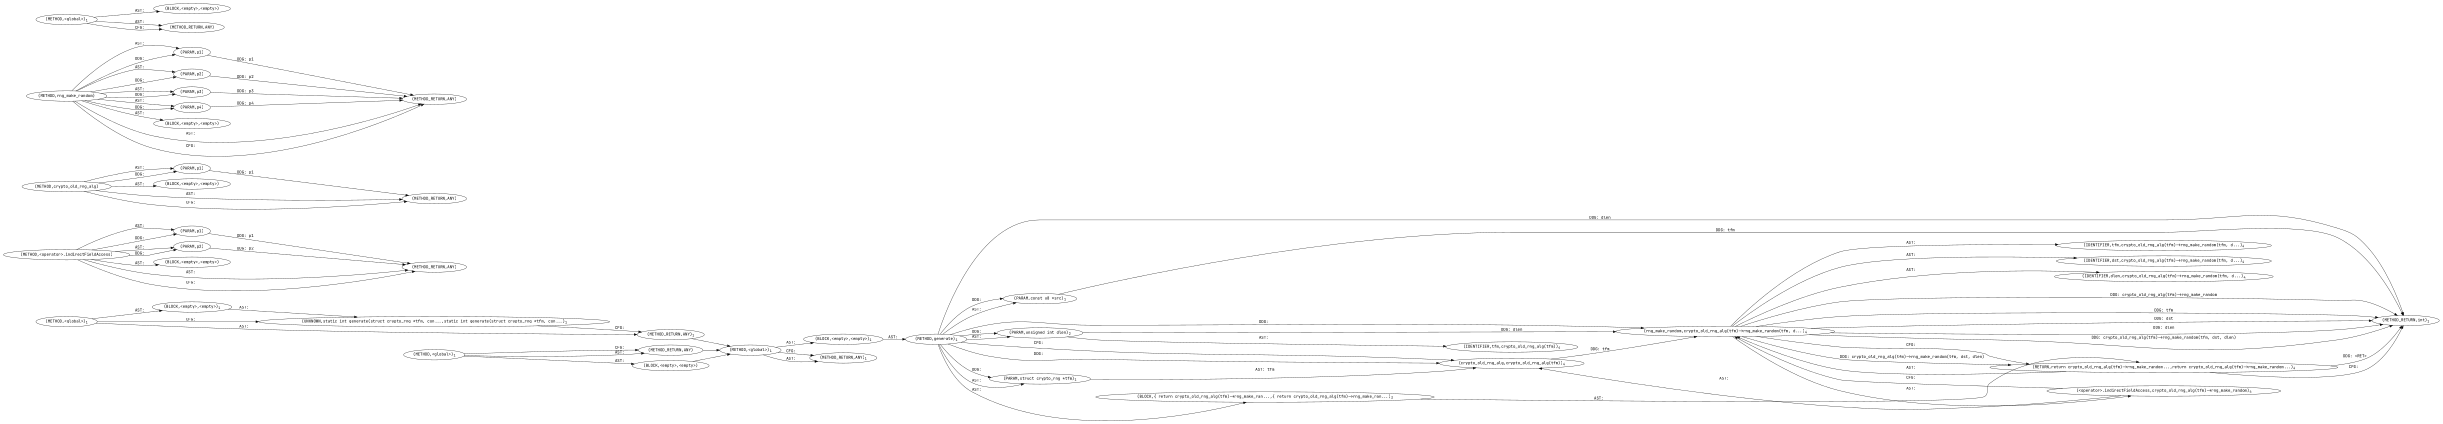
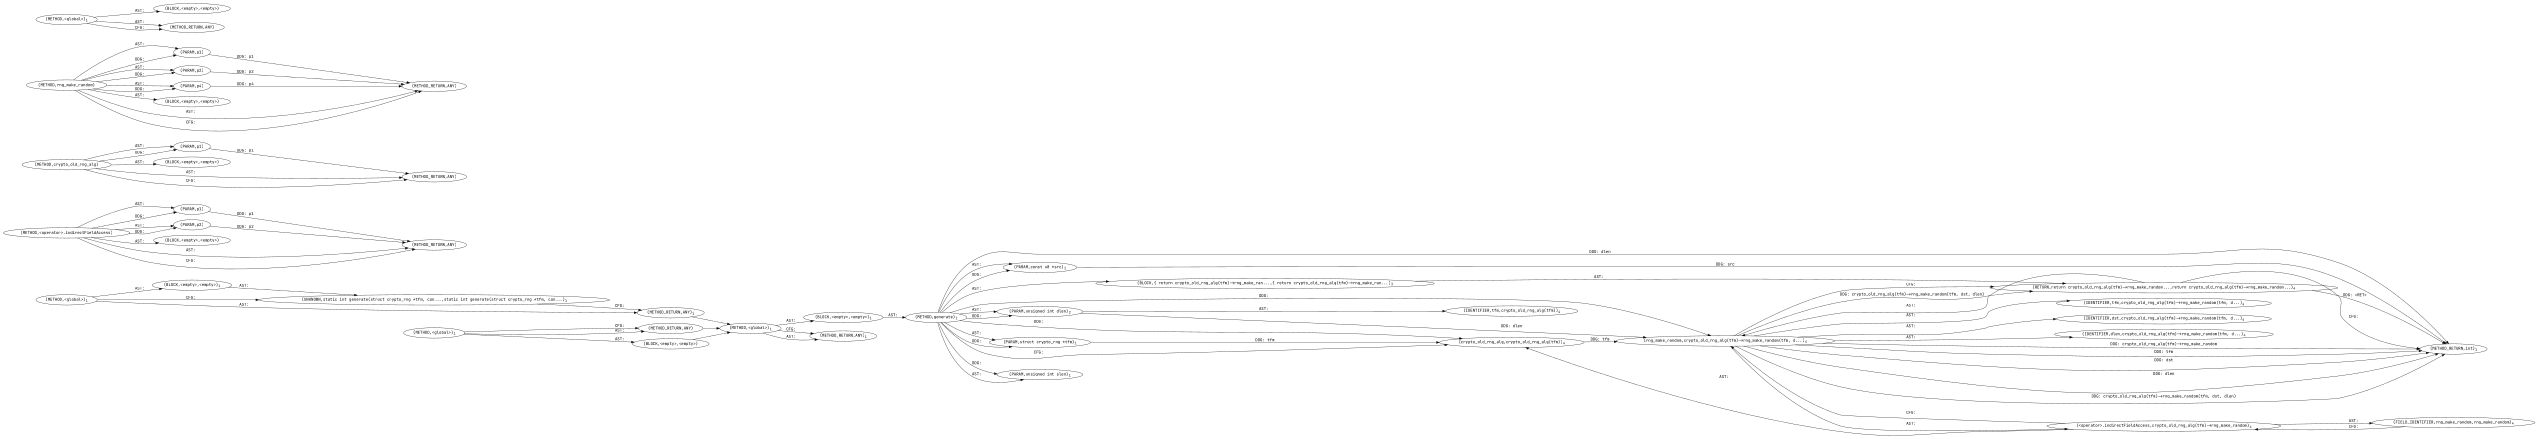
node "(PARAM,p3)": removed
edge "(PARAM,const u8 *src)" -> "(METHOD_RETURN,int)": label "DDG: tfm" -> "DDG: src"
edge "(PARAM,struct crypto_rng *tfm)" -> "(crypto_old_rng_alg,crypto_old_rng_alg(tfm))": label "AST: tfm" -> "DDG: tfm"
node "(PARAM,unsigned int slen)": added
node "(FIELD_IDENTIFIER,rng_make_random,rng_make_random)": added
